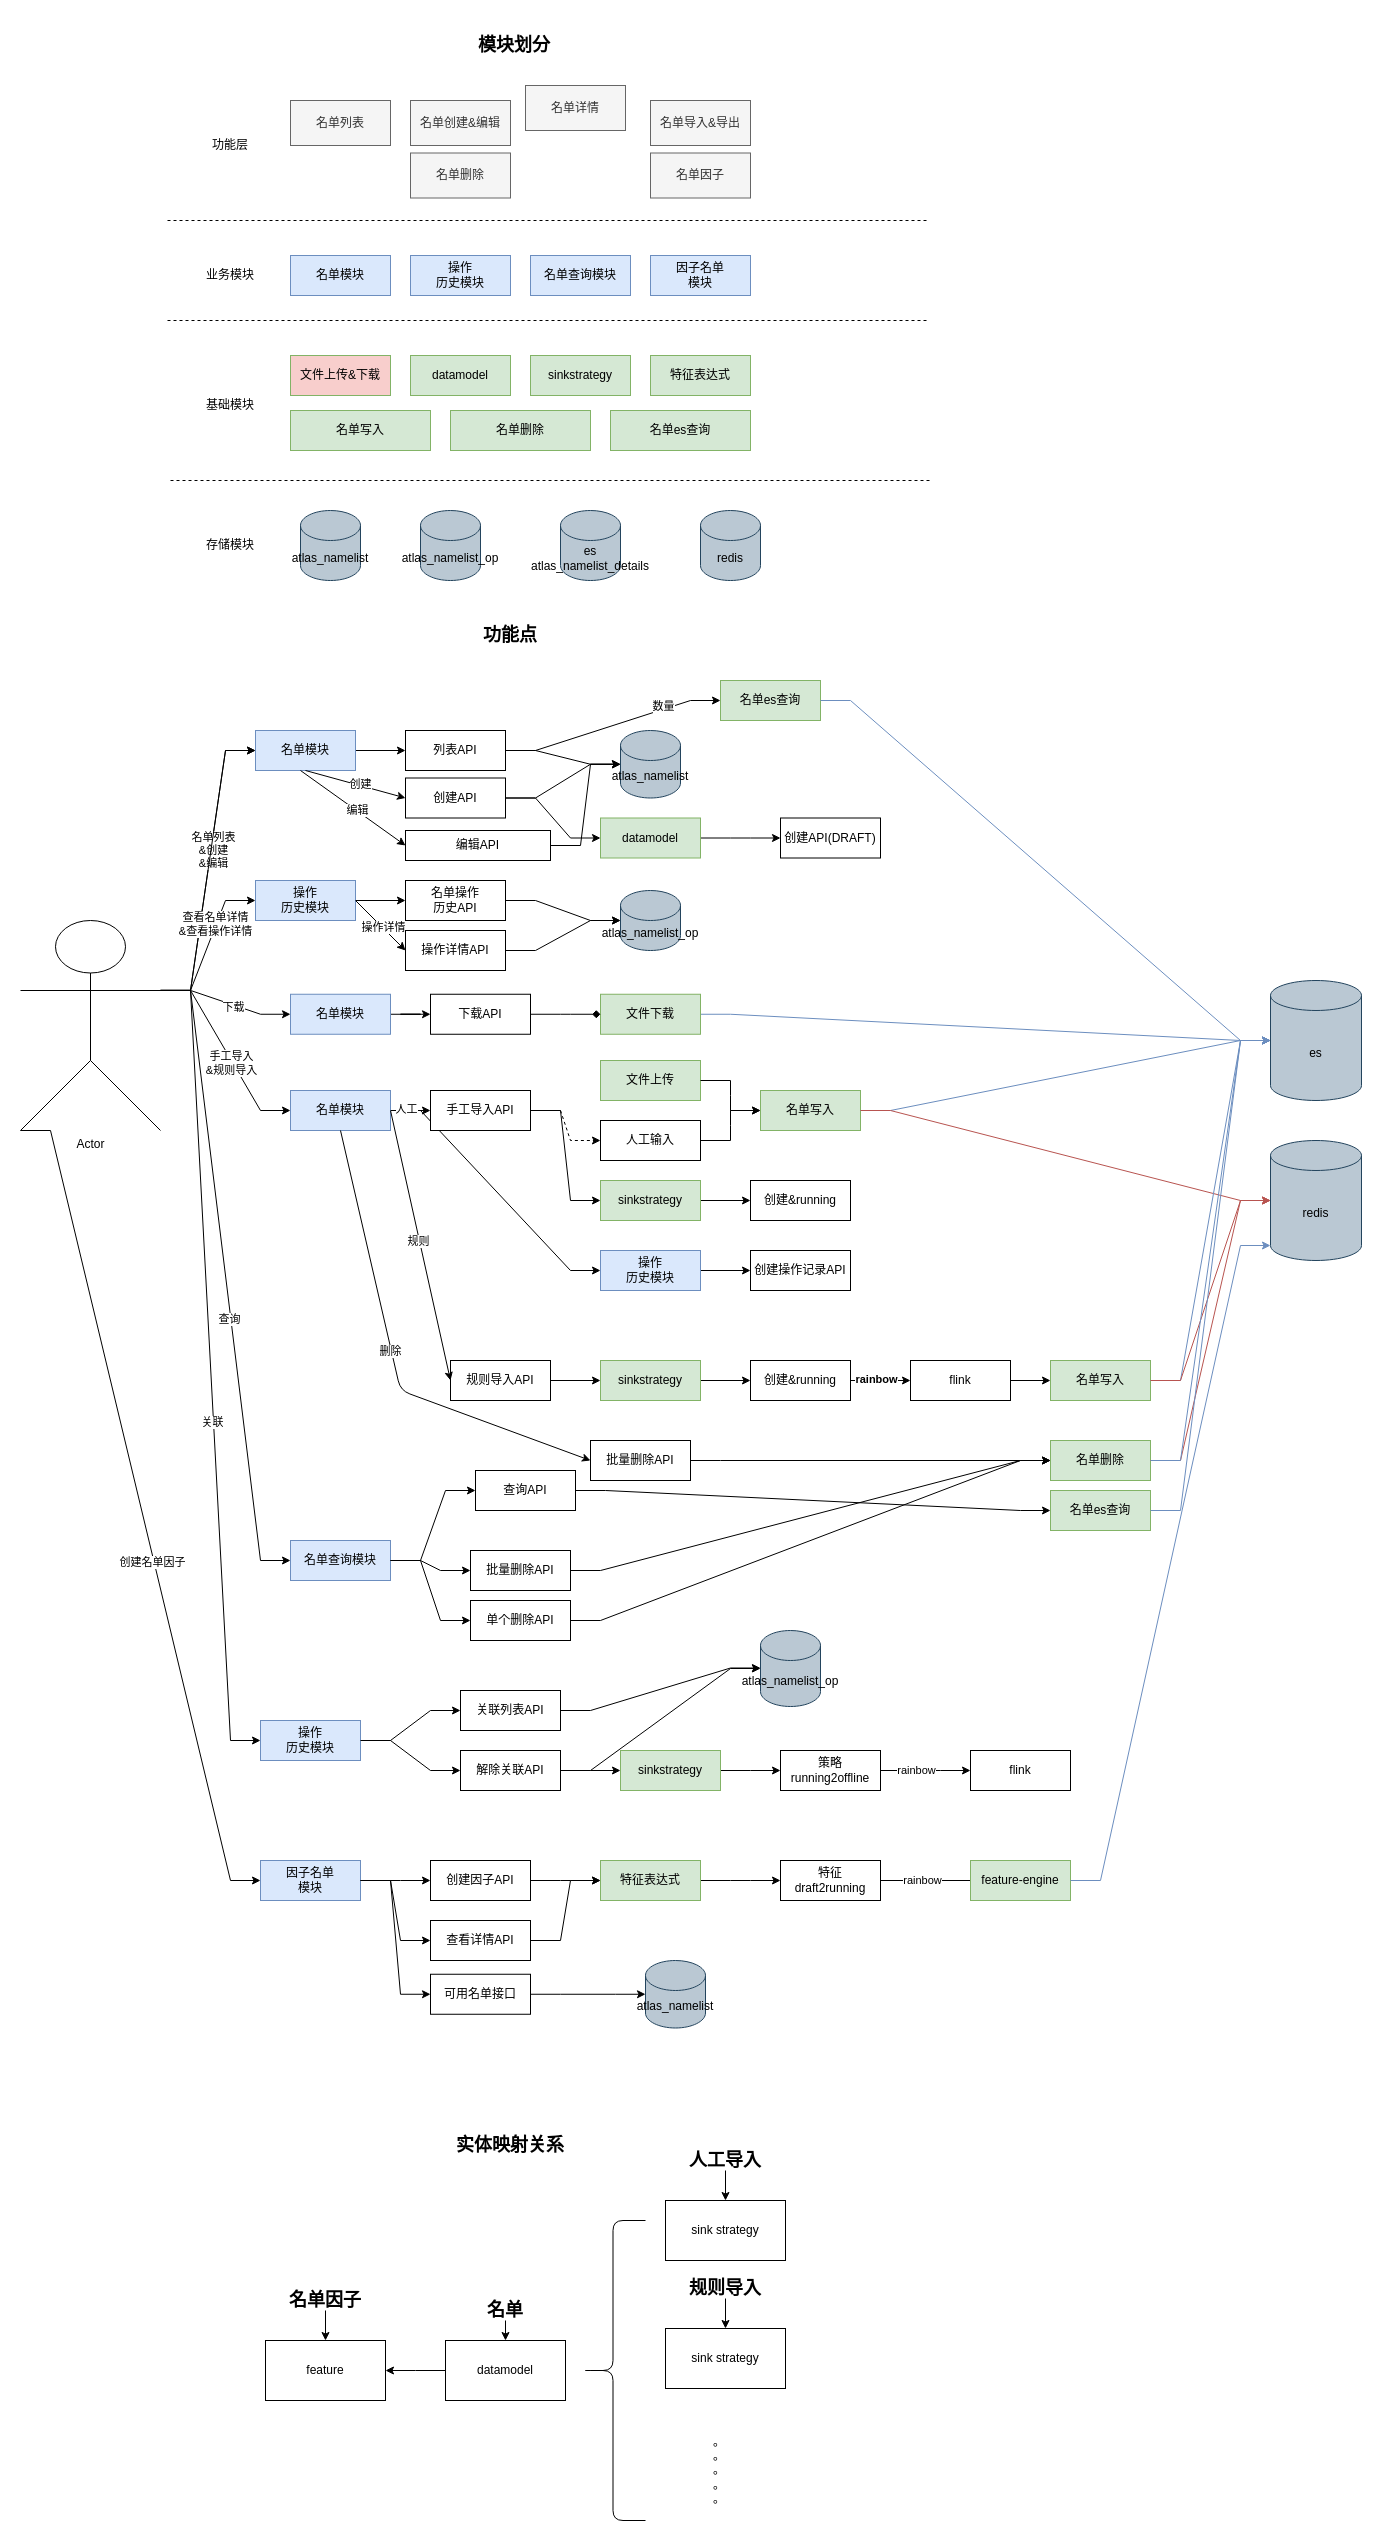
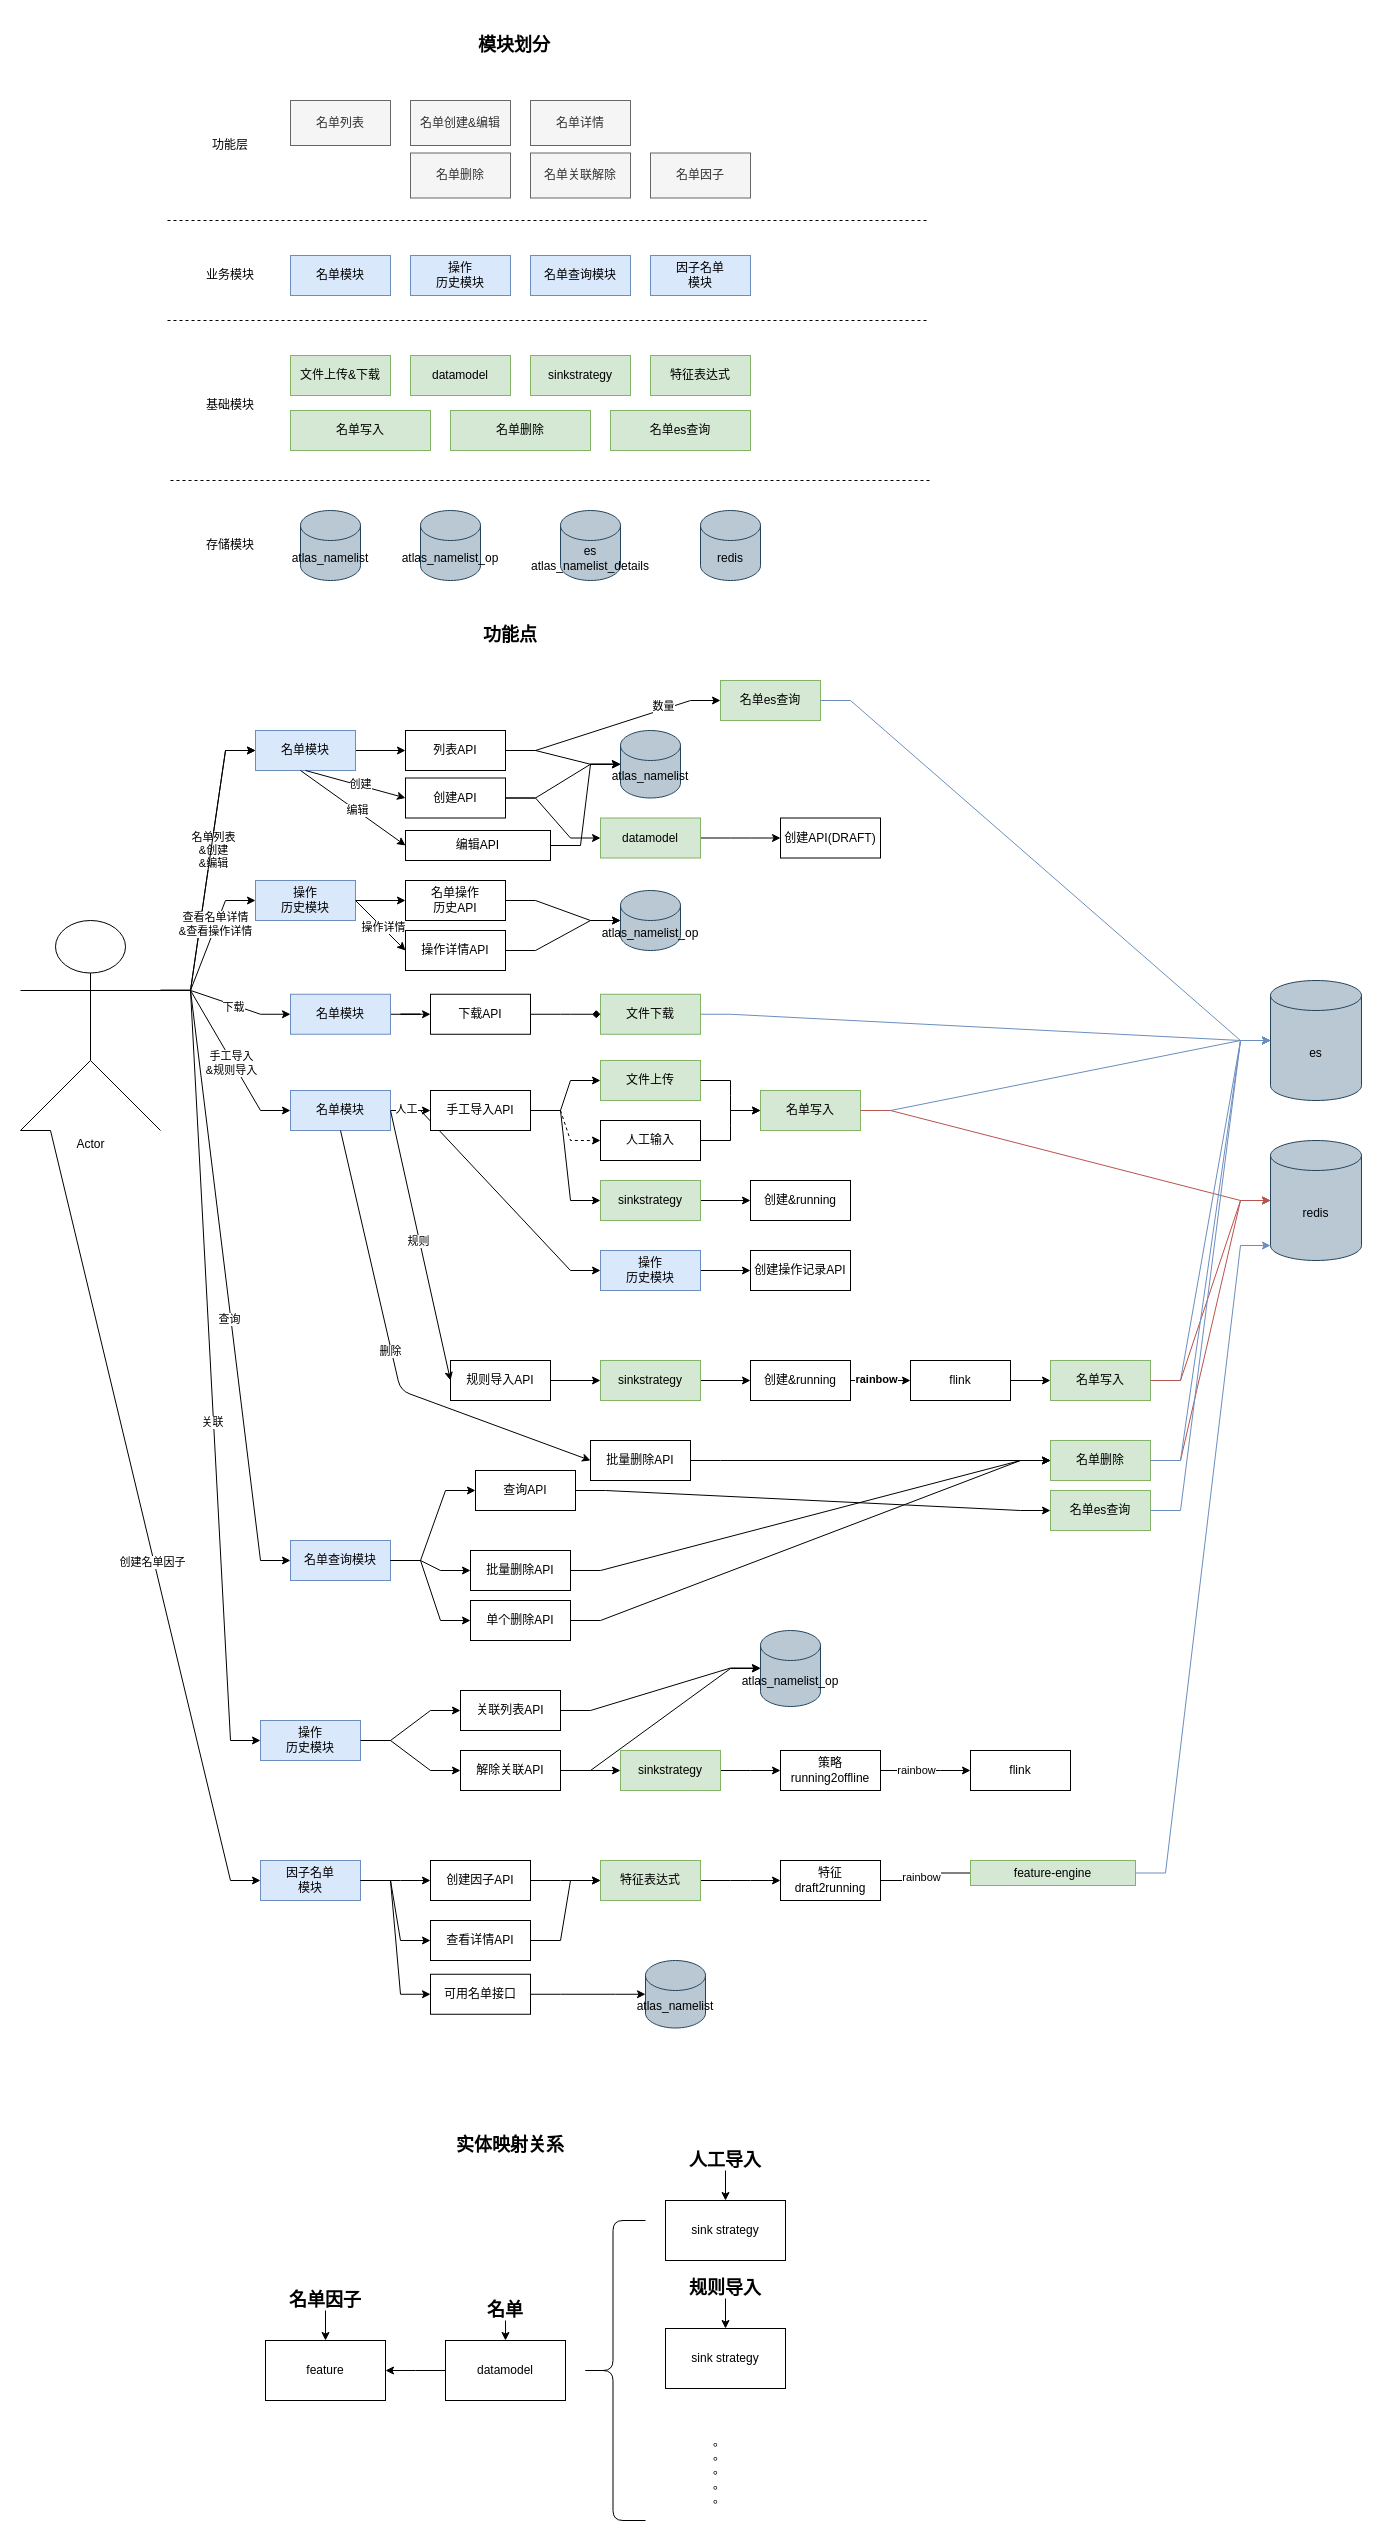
node "名单详情": moved (576, 108) -> (581, 123)
node "名单导入&导出": removed
node "名单关联解除": added
node "文件上传&下载": fillcolor #f8cecc -> #d5e8d4
edge "手工导入API" -> "文件上传": added
node "feature-engine": size 100x40 -> 165x25
